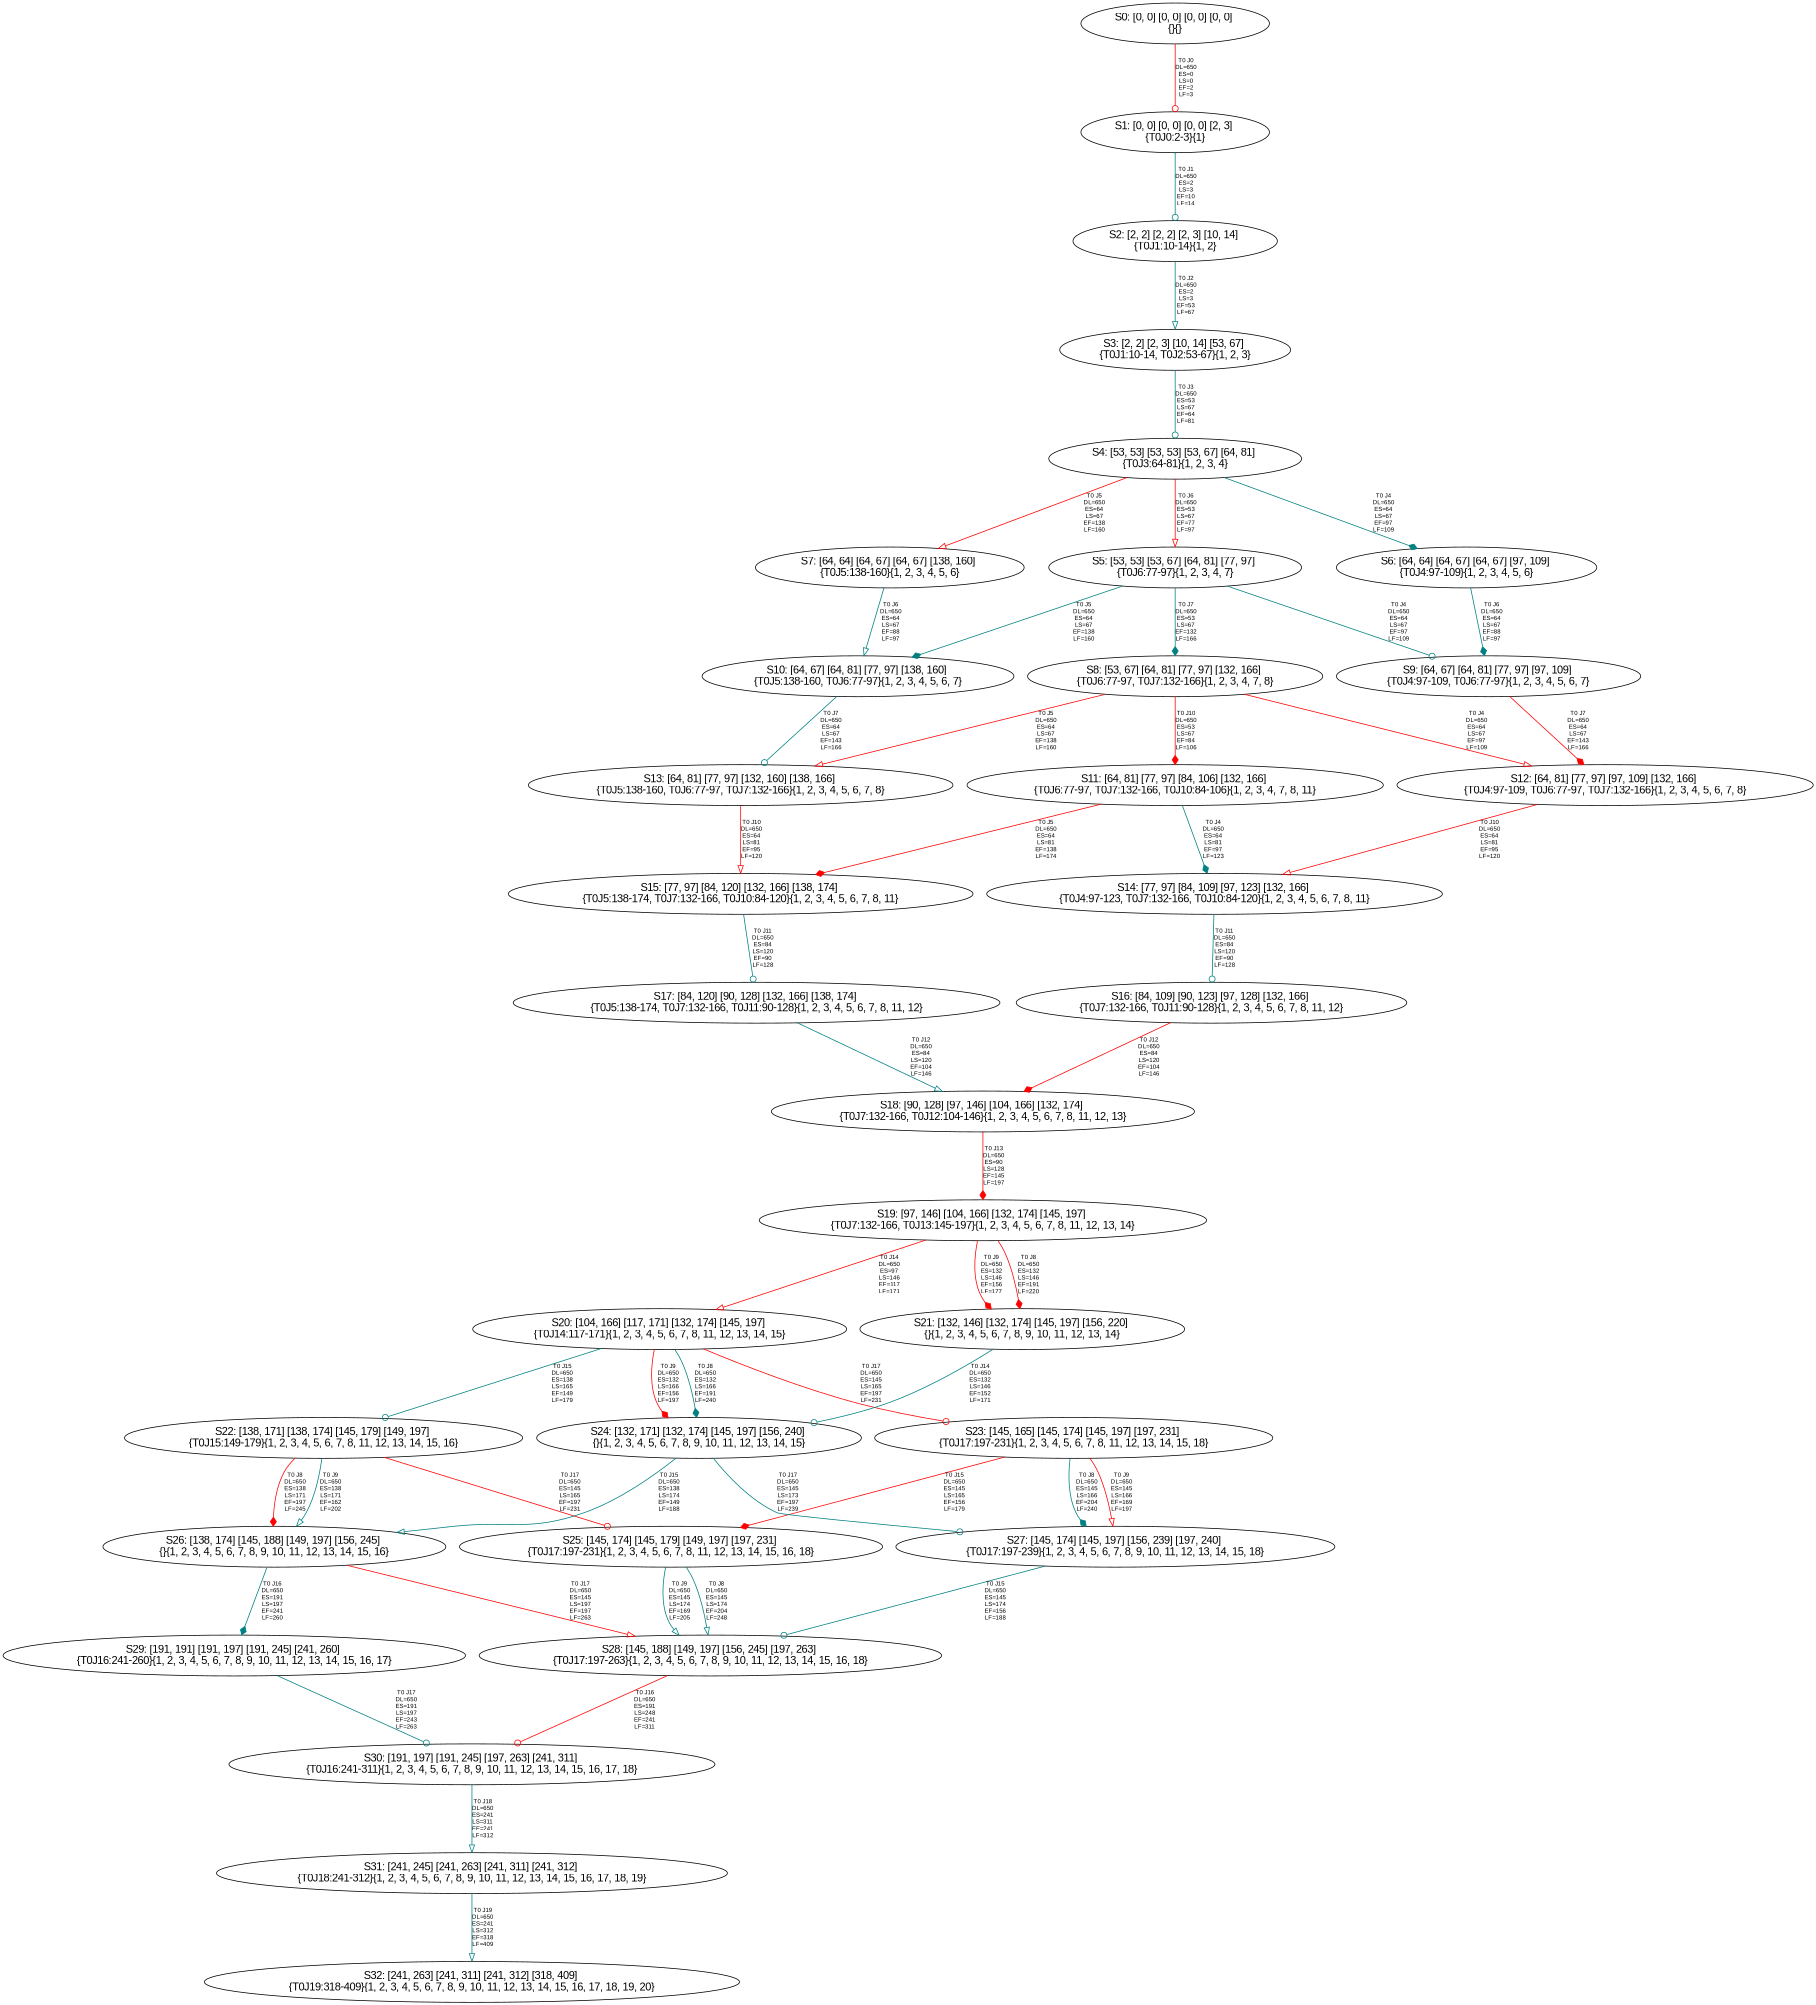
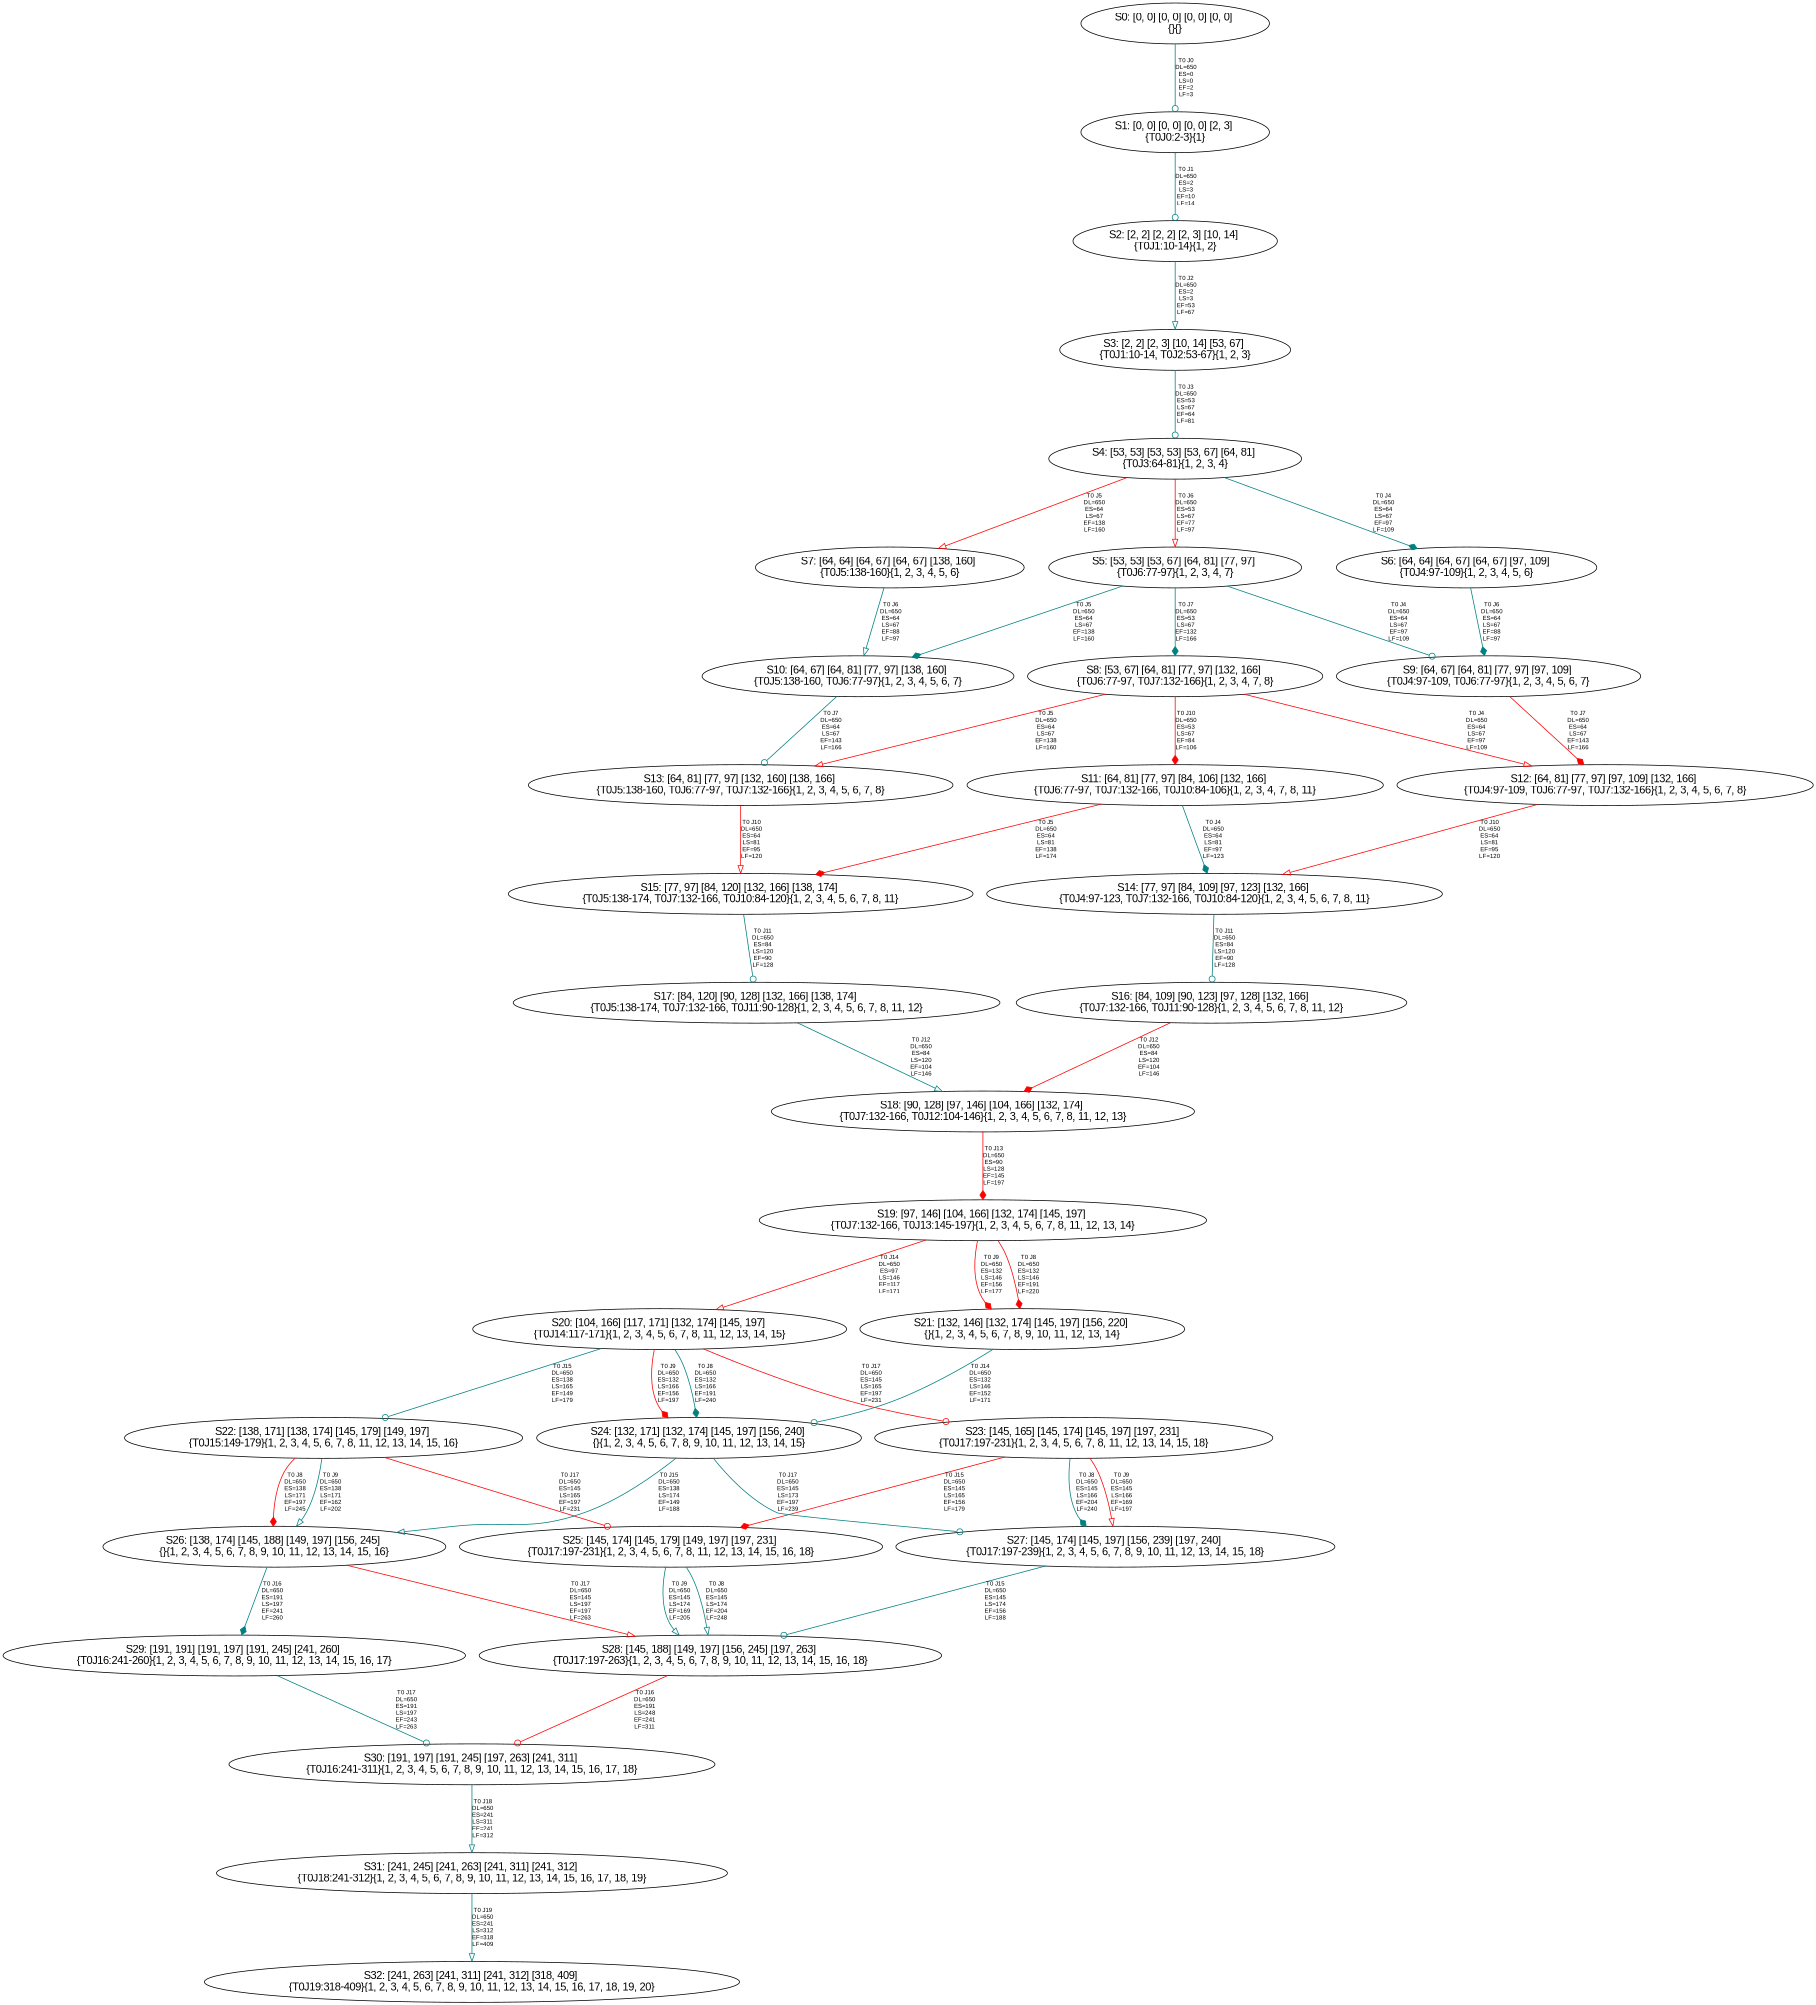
edge "S0: [0, 0] [0, 0] [0, 0] [0, 0] {}{}" -> "S1: [0, 0] [0, 0] [0, 0] [2, 3] {T0J0:2-3}{1}": color red -> teal
